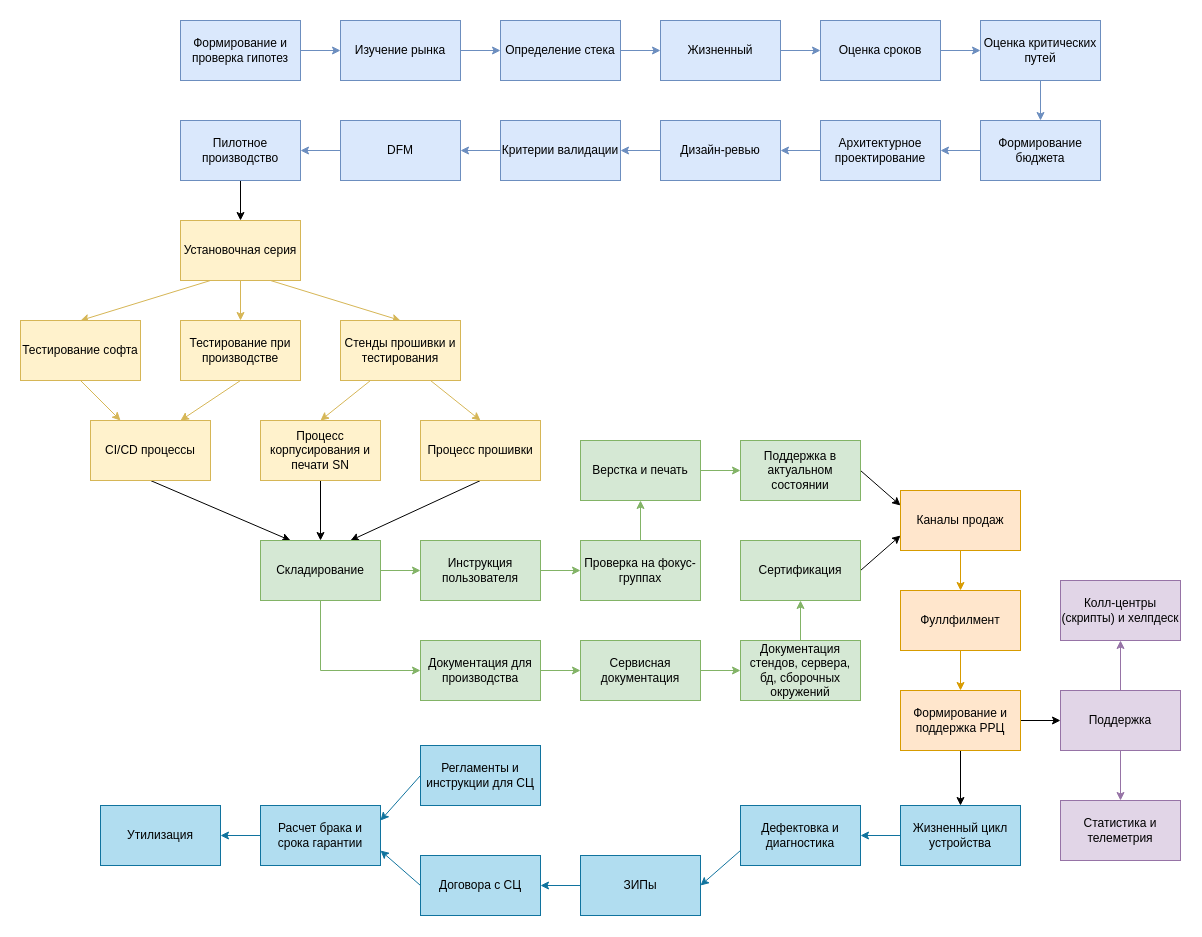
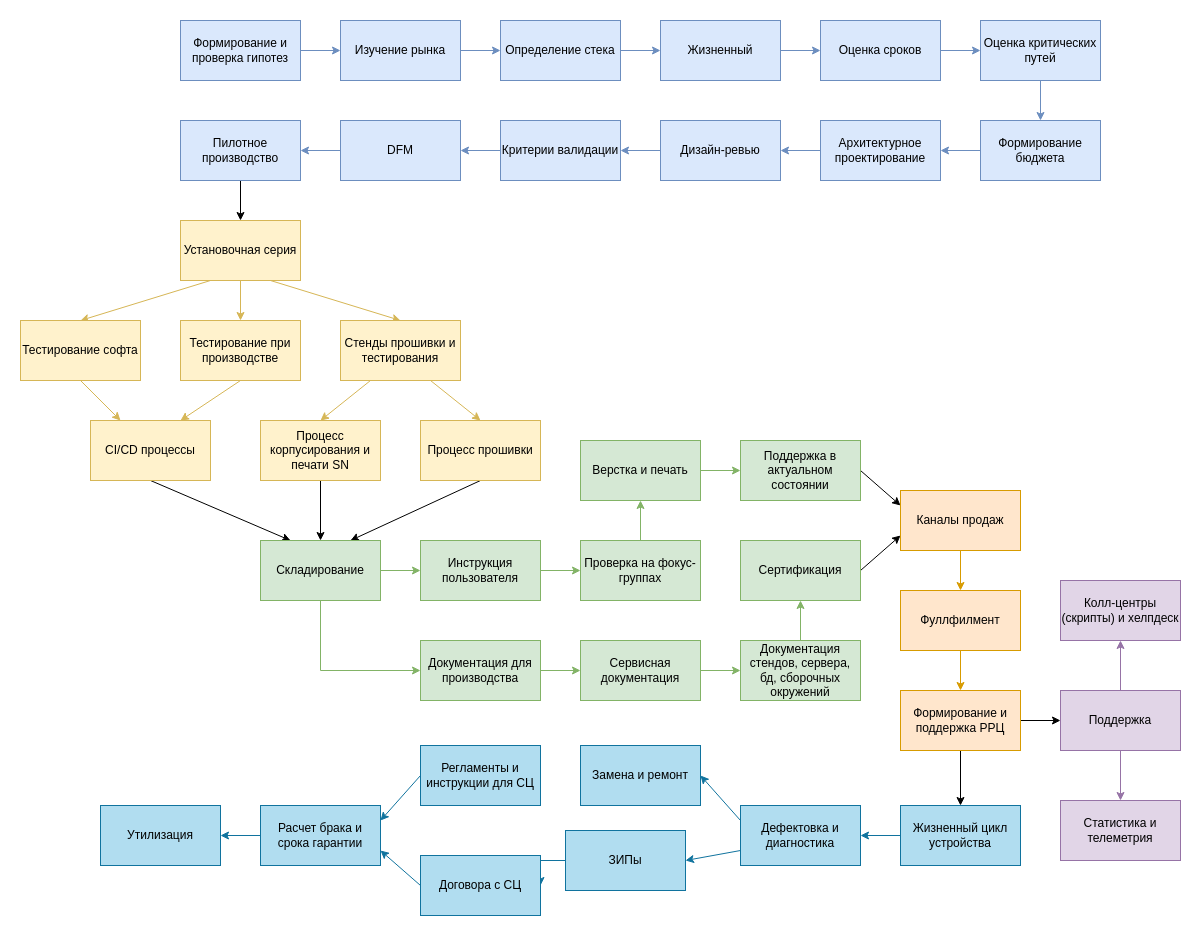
node "Замена и ремонт": added
edge "Дефектовка и диагностика" -> "Замена и ремонт": added
node "ЗИПы": moved (641, 886) -> (626, 861)
